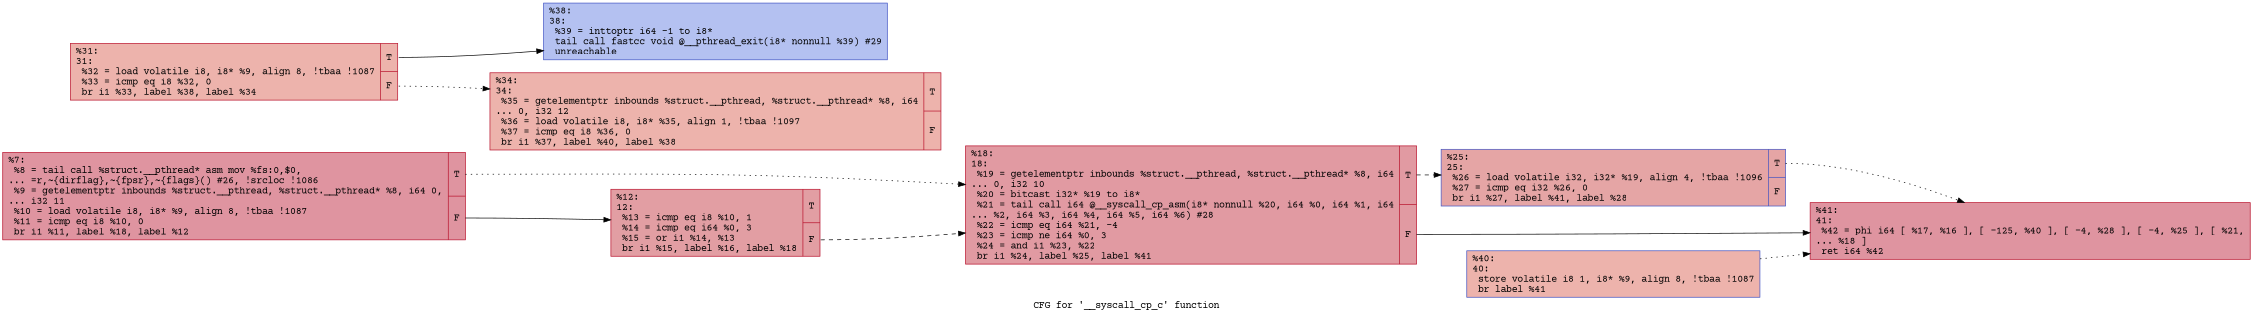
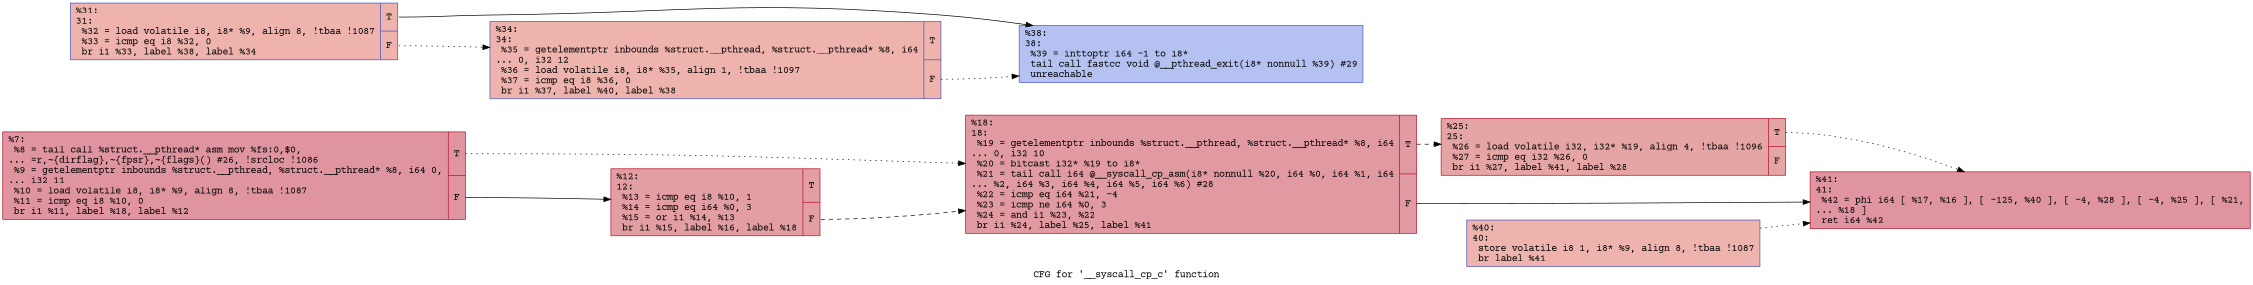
node "%31:": color #b70d28ff -> #3d50c3ff
edge "%34:" -> "%38:": added
node "%34:": color #b70d28ff -> #3d50c3ff
node "%25:": color #3d50c3ff -> #b70d28ff
